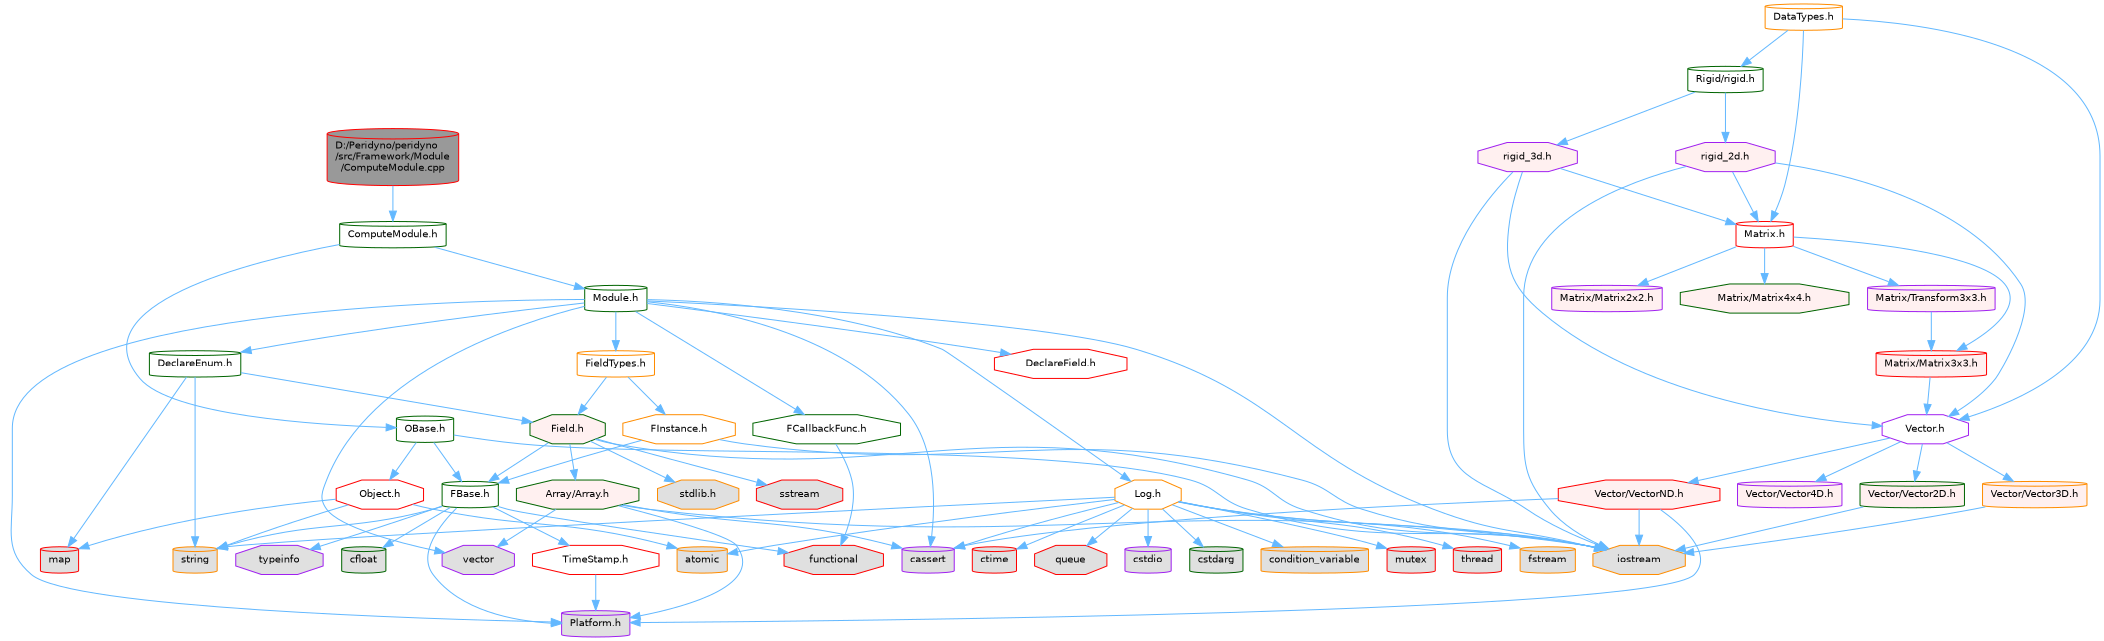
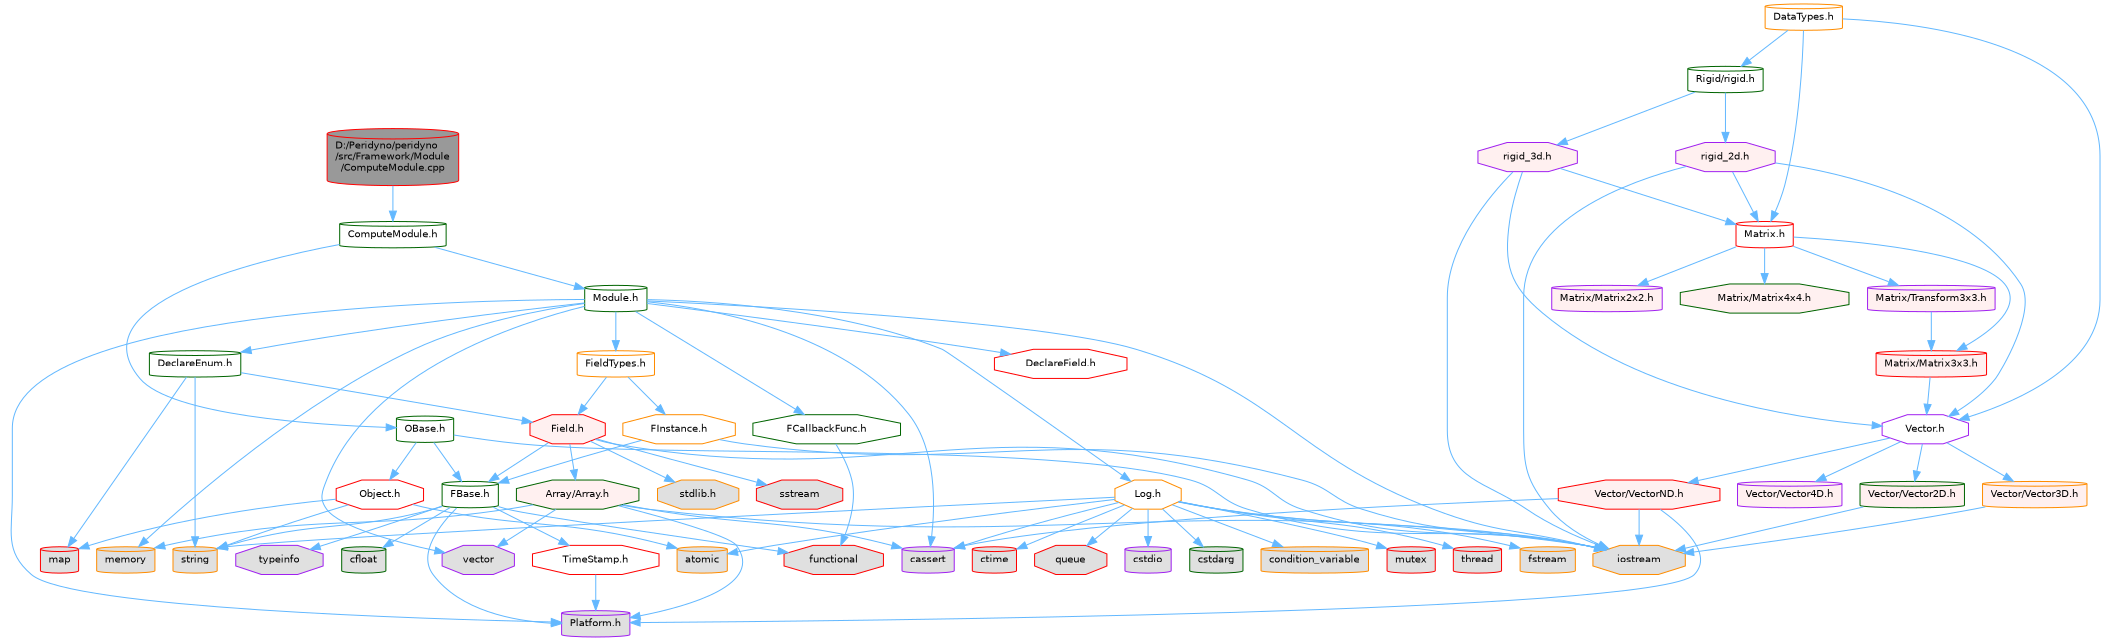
node "Field.h": color darkgreen -> red
node "memory": added
